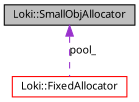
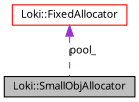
edge "Loki::FixedAllocator" -> "Loki::SmallObjAllocator": reversed
